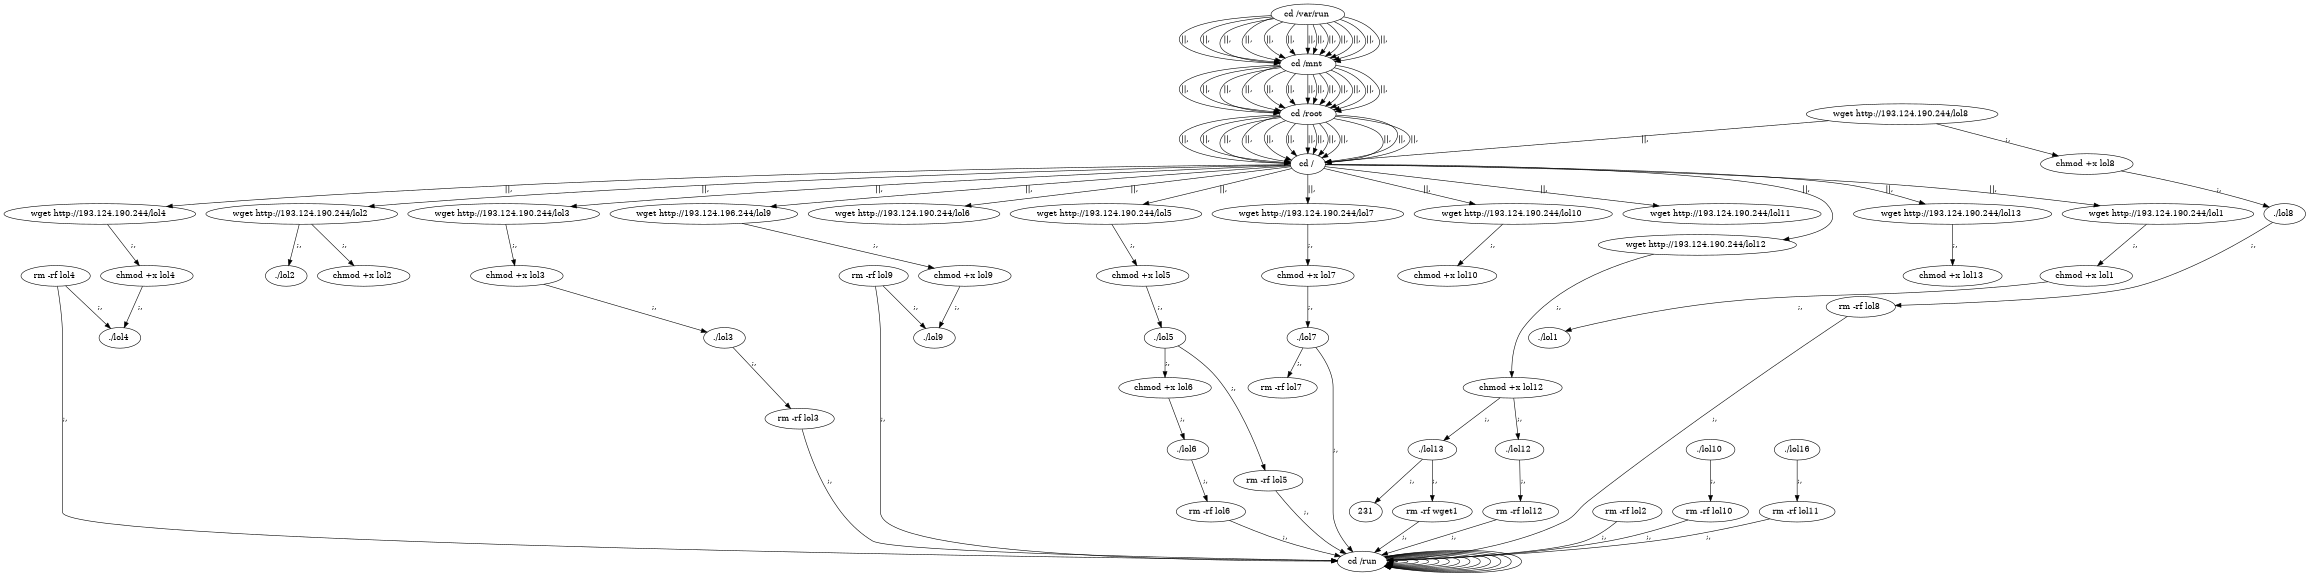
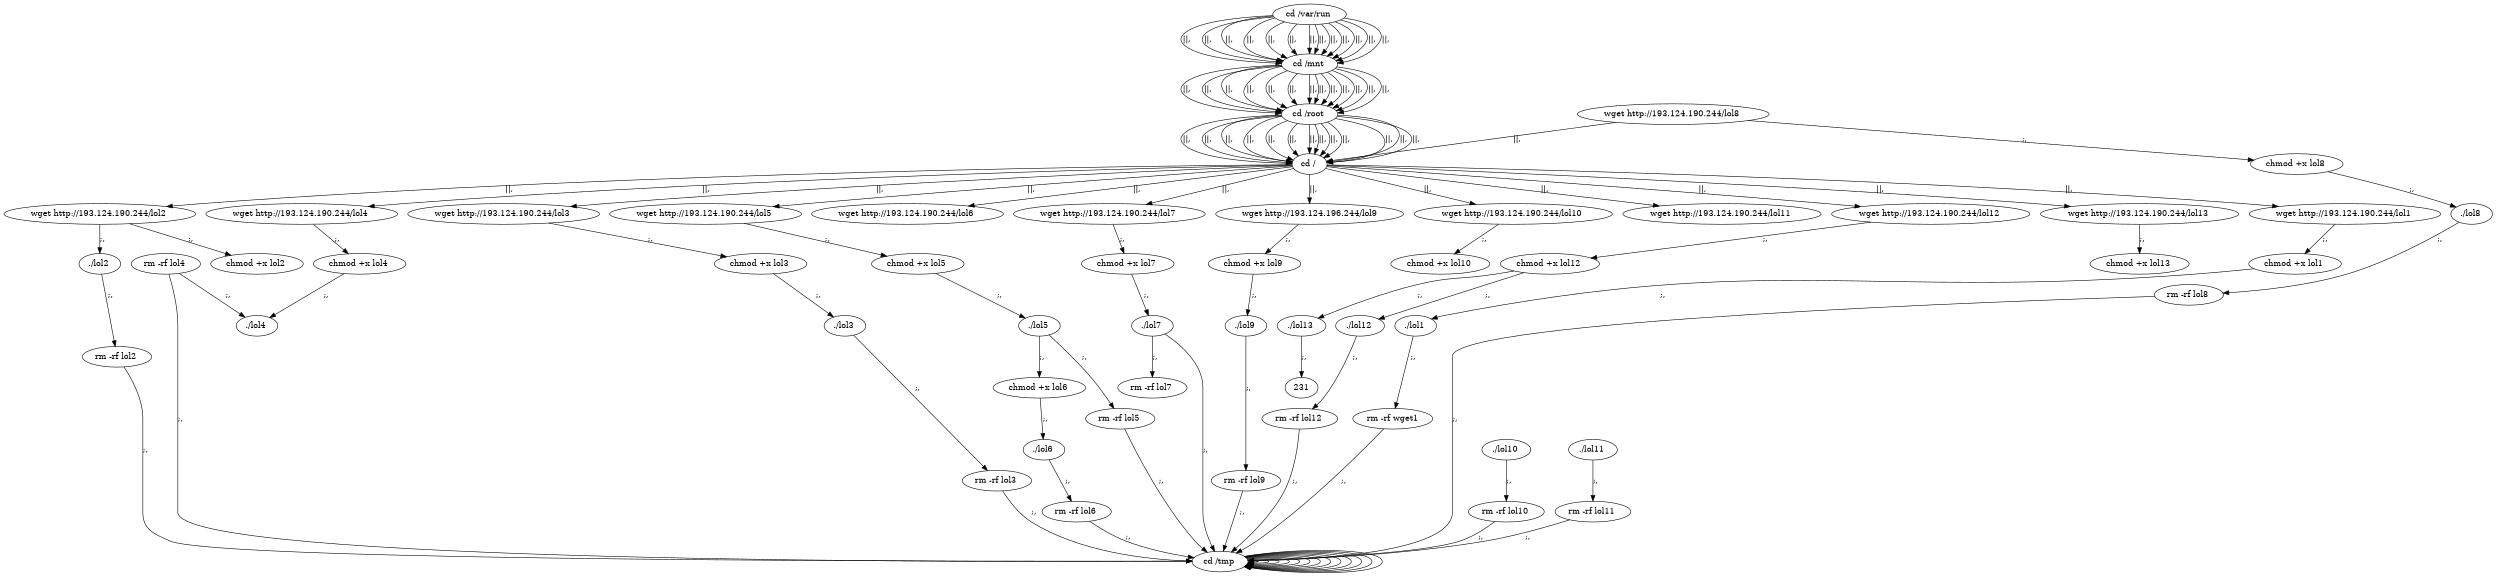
edge "rm -rf lol9" -> "./lol9": reversed
edge "./lol2" -> "rm -rf lol2": added, label ";,"
node "./lol16": label "./lol16" -> "./lol11"
edge "./lol13" -> "rm -rf wget1": now "./lol1" -> "rm -rf wget1"
node "cd /run": label "cd /run" -> "cd /tmp"
